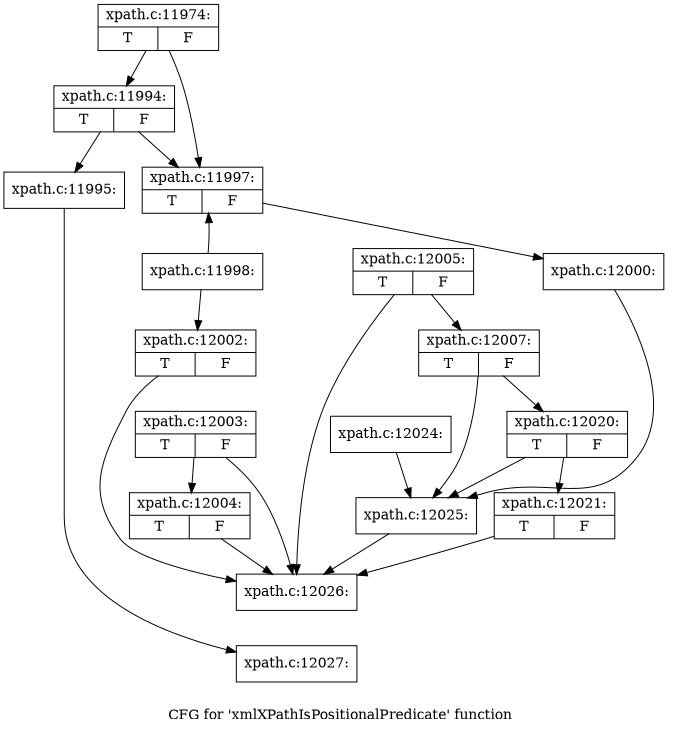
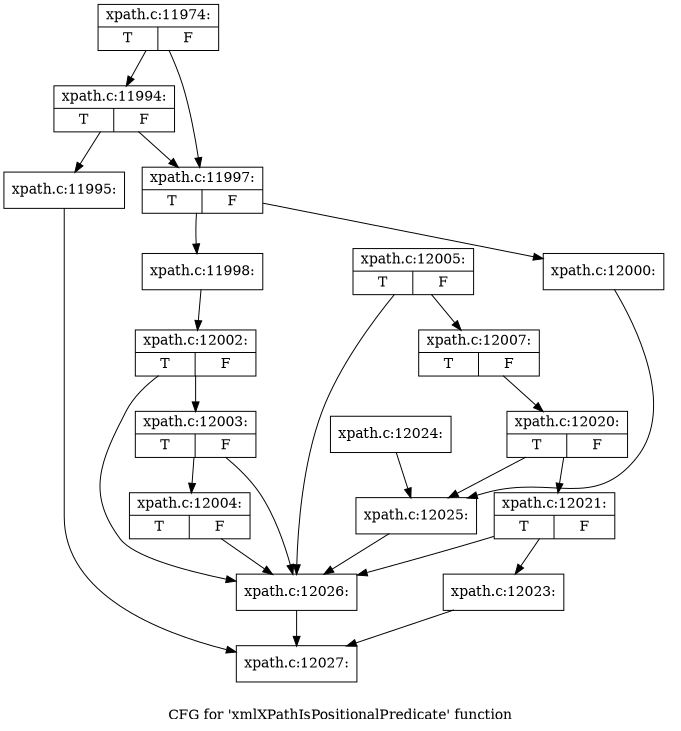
edge "xpath.c:11998:" -> "xpath.c:11997:": reversed
edge "xpath.c:12002:" -> "xpath.c:12003:": added
edge "xpath.c:12007:" -> "xpath.c:12025:": removed
node "xpath.c:12023:": added
edge "xpath.c:12026:" -> "xpath.c:12027:": added
